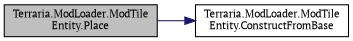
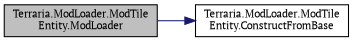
node "Terraria.ModLoader.ModTile Entity.Place": label "Terraria.ModLoader.ModTile Entity.Place" -> "Terraria.ModLoader.ModTile Entity.ModLoader"
